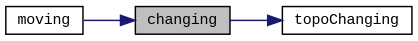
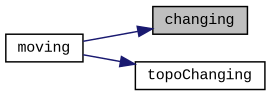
edge "changing" -> "topoChanging": now "moving" -> "topoChanging"
